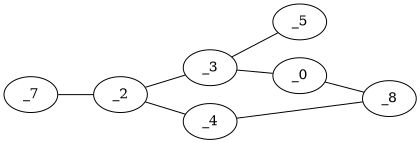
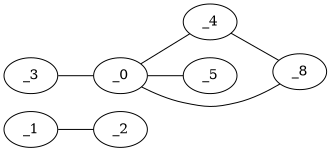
edge "_5" -- "_3": now "_5" -- "_0"
edge "_3" -- "_2": removed
node "_7": label "_7" -> "_1"
edge "_2" -- "_4": now "_0" -- "_4"
